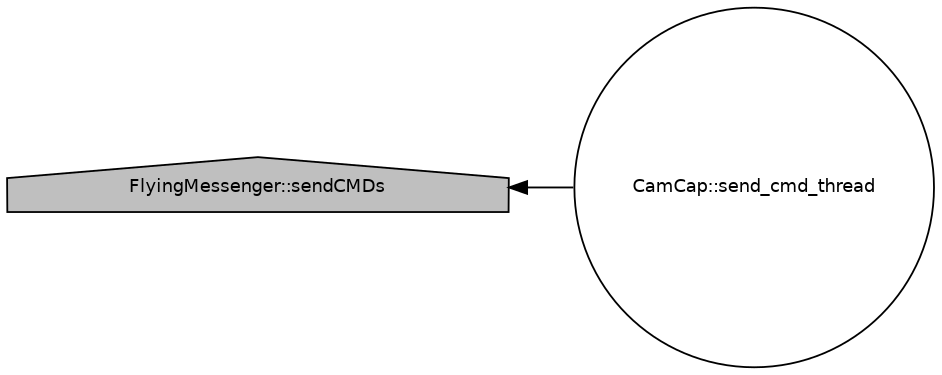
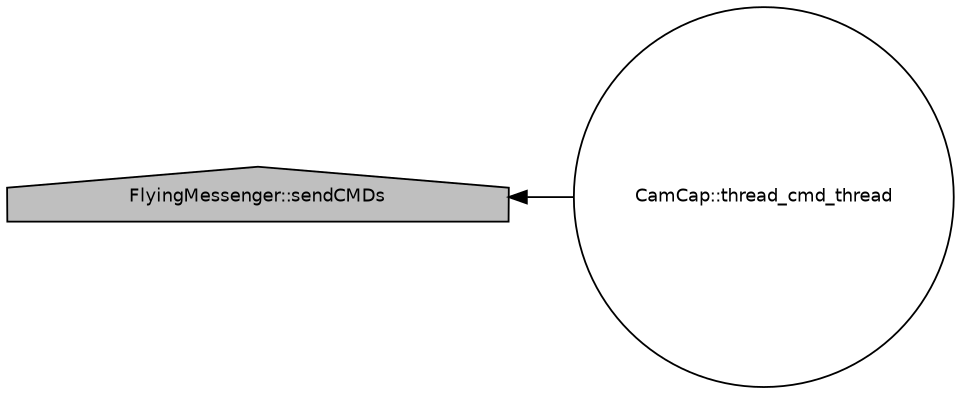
node "CamCap::send_cmd_thread": label "CamCap::send_cmd_thread" -> "CamCap::thread_cmd_thread"
